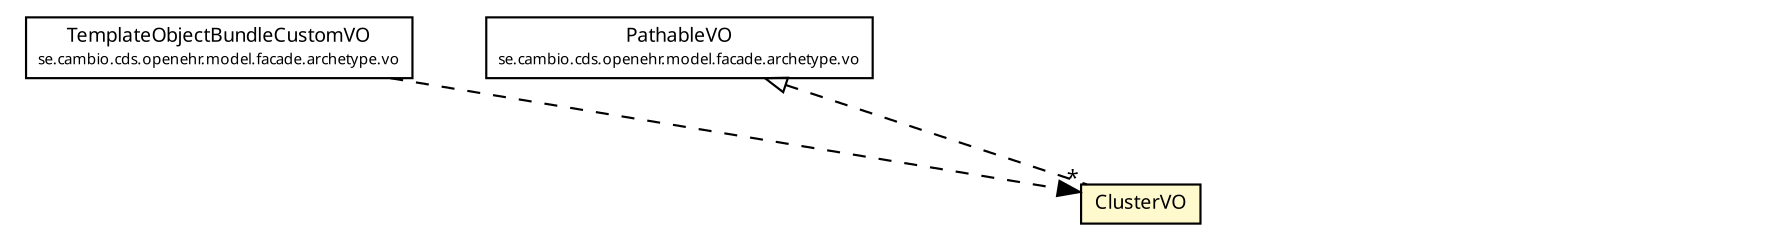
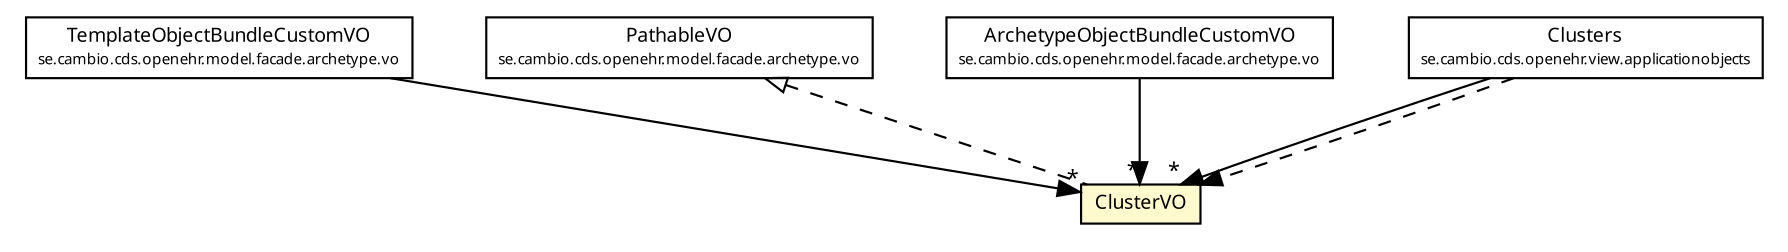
node "ArchetypeObjectBundleCustomVO": added
node "Clusters": added
edge "TemplateObjectBundleCustomVO" -> "ClusterVO": style dashed -> solid
